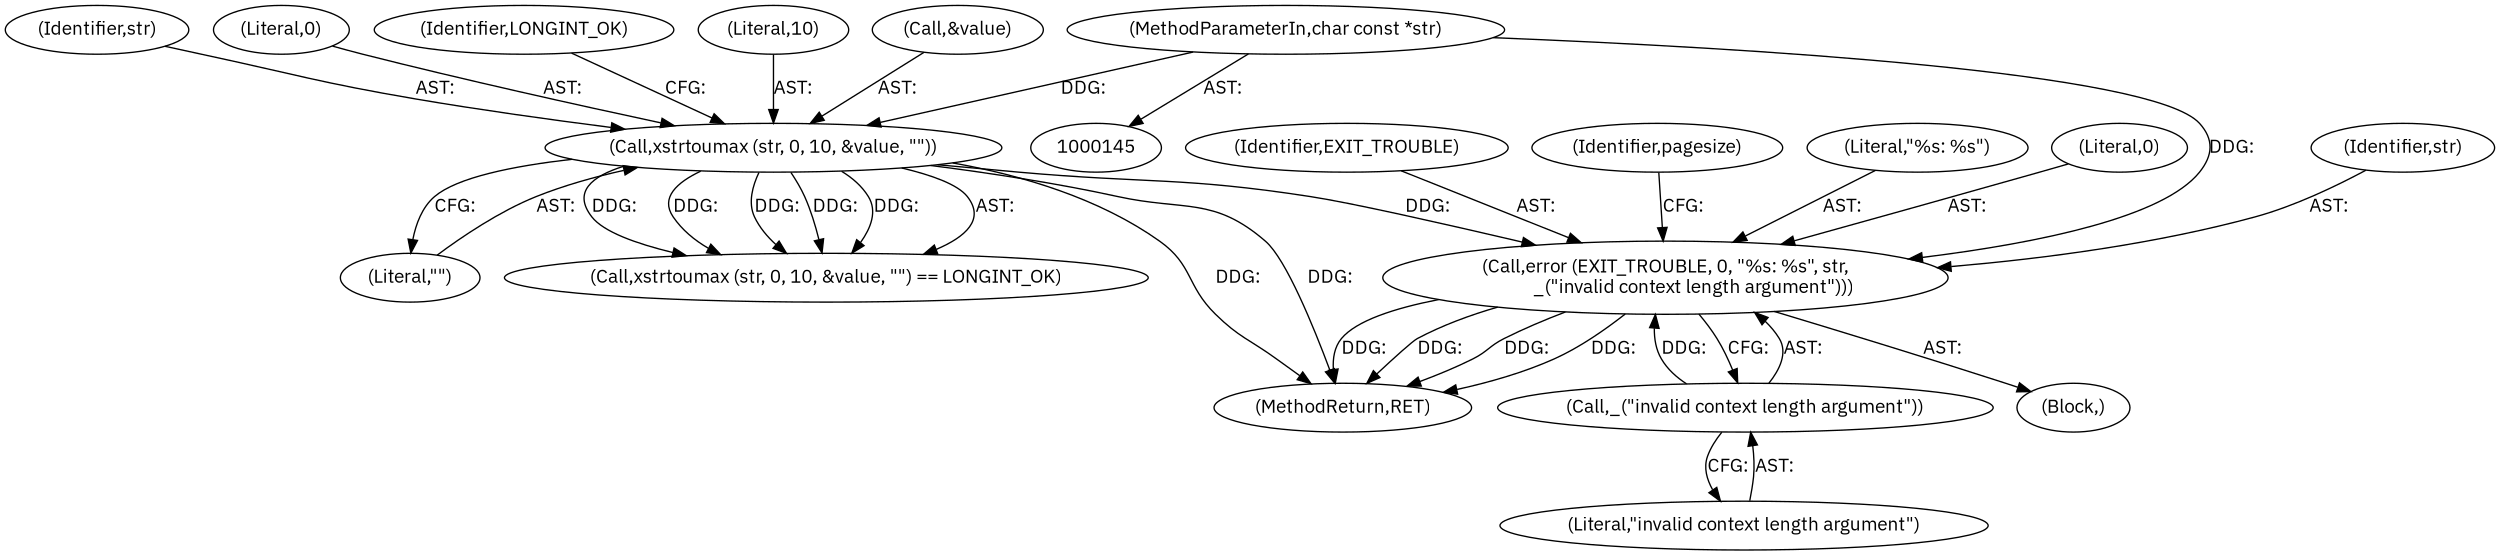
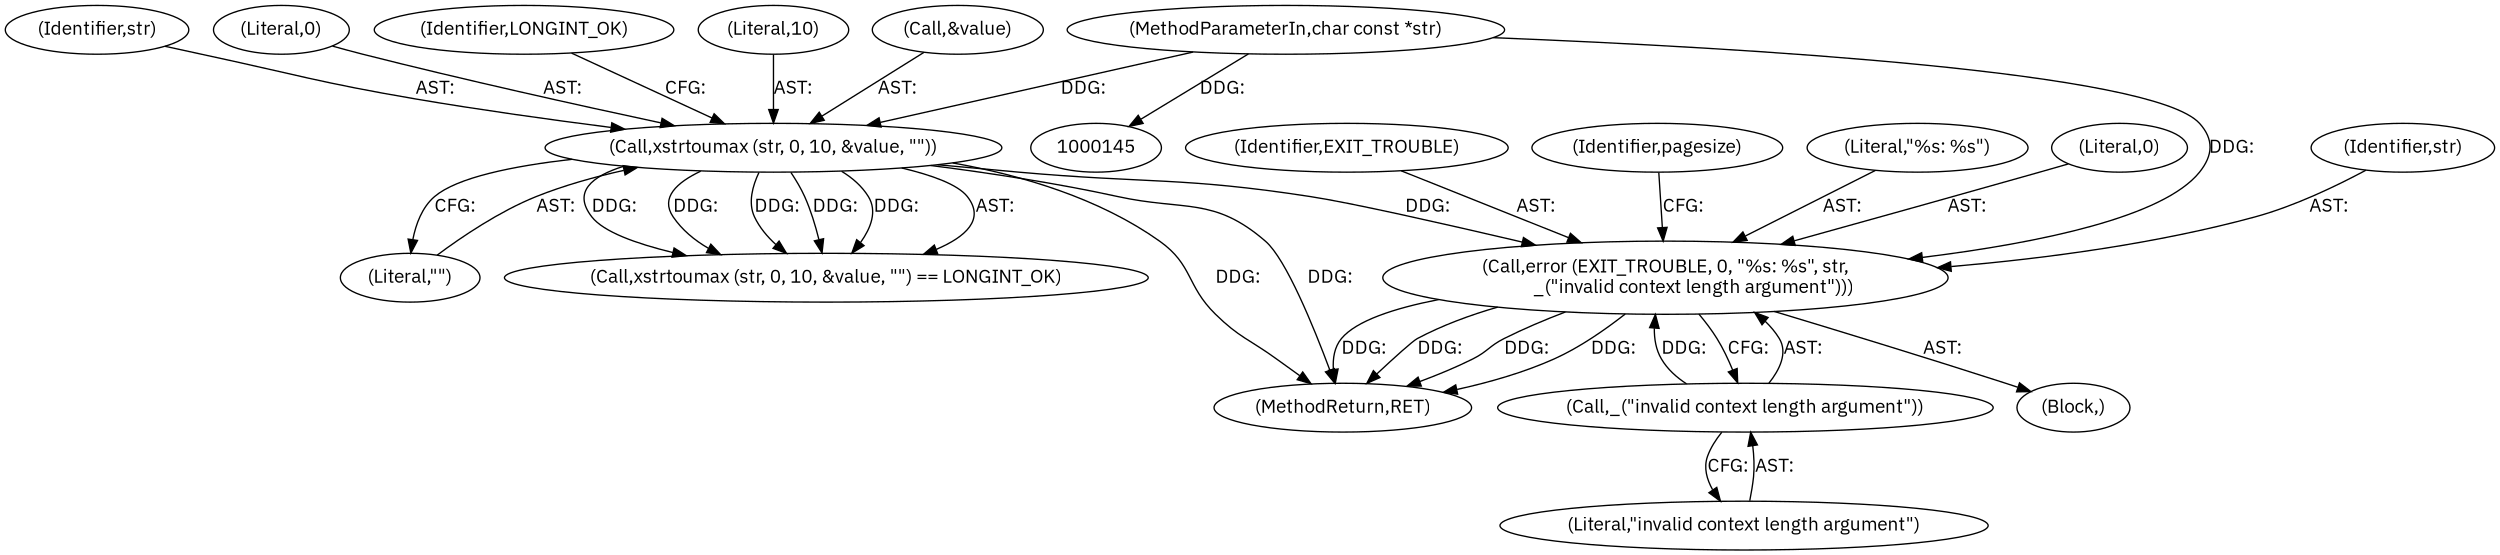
edge "(MethodParameterIn,char const *str)" -> "1000145": label "AST: " -> "DDG: "
